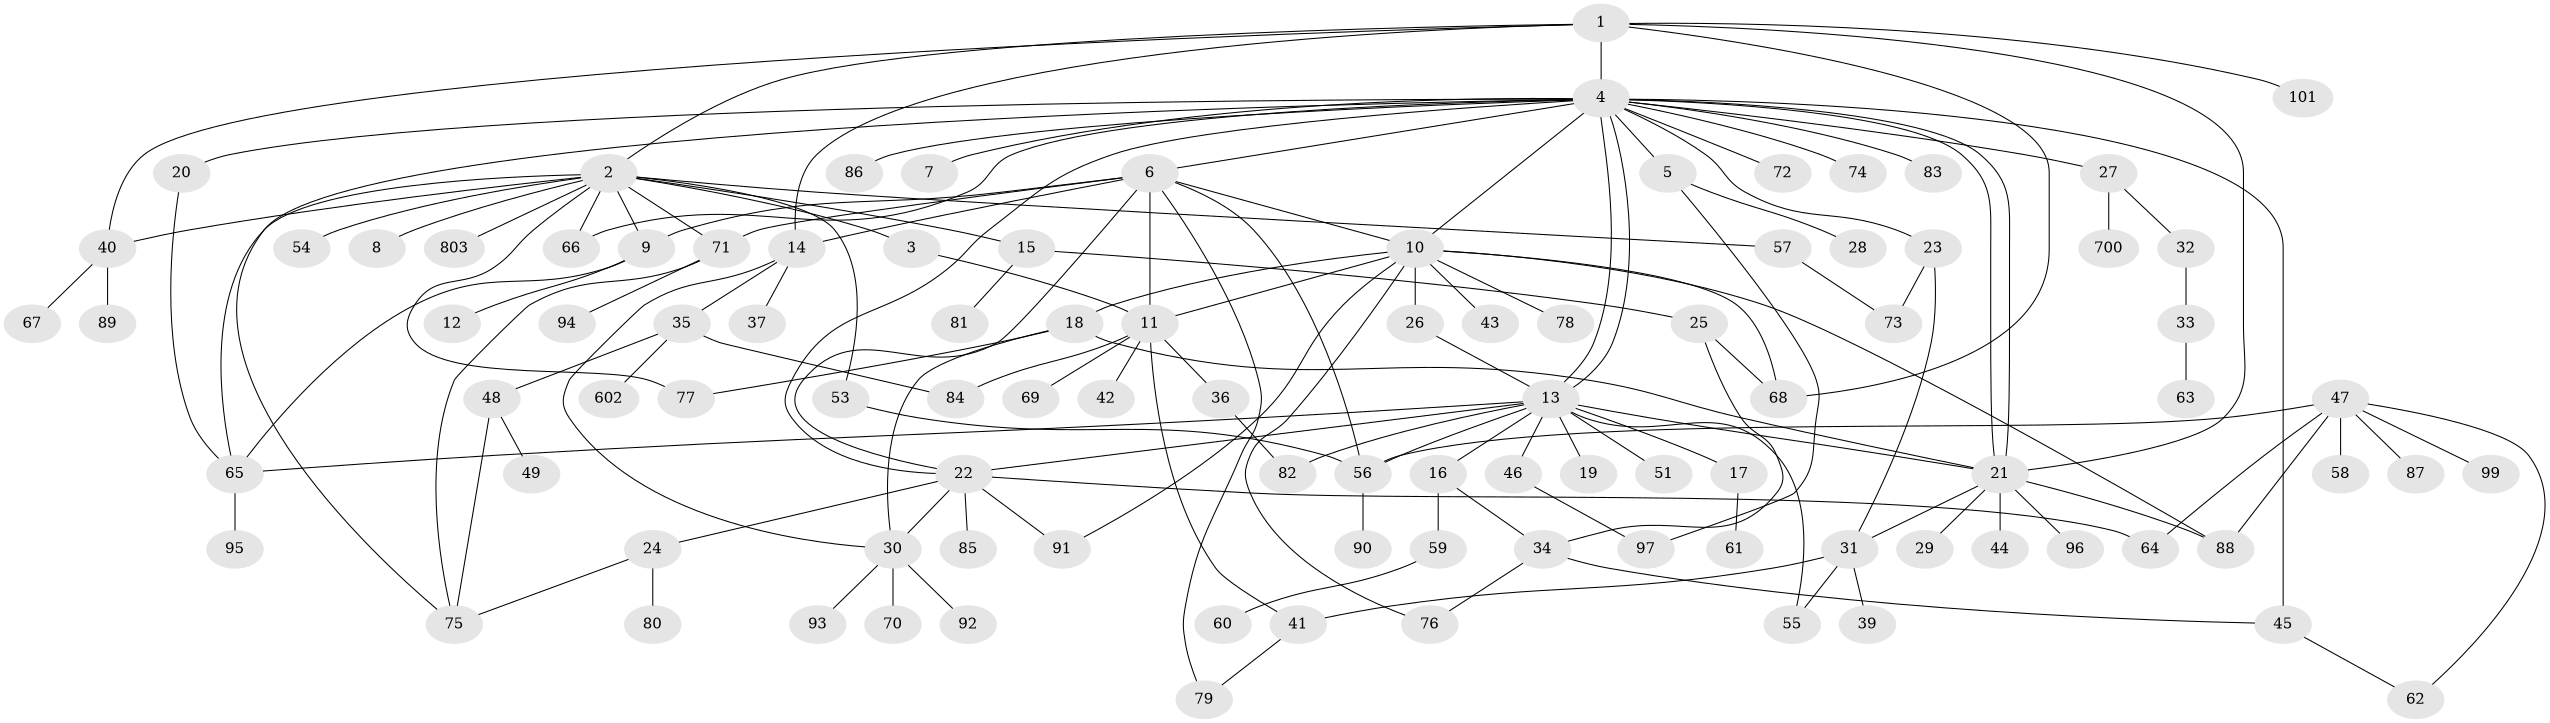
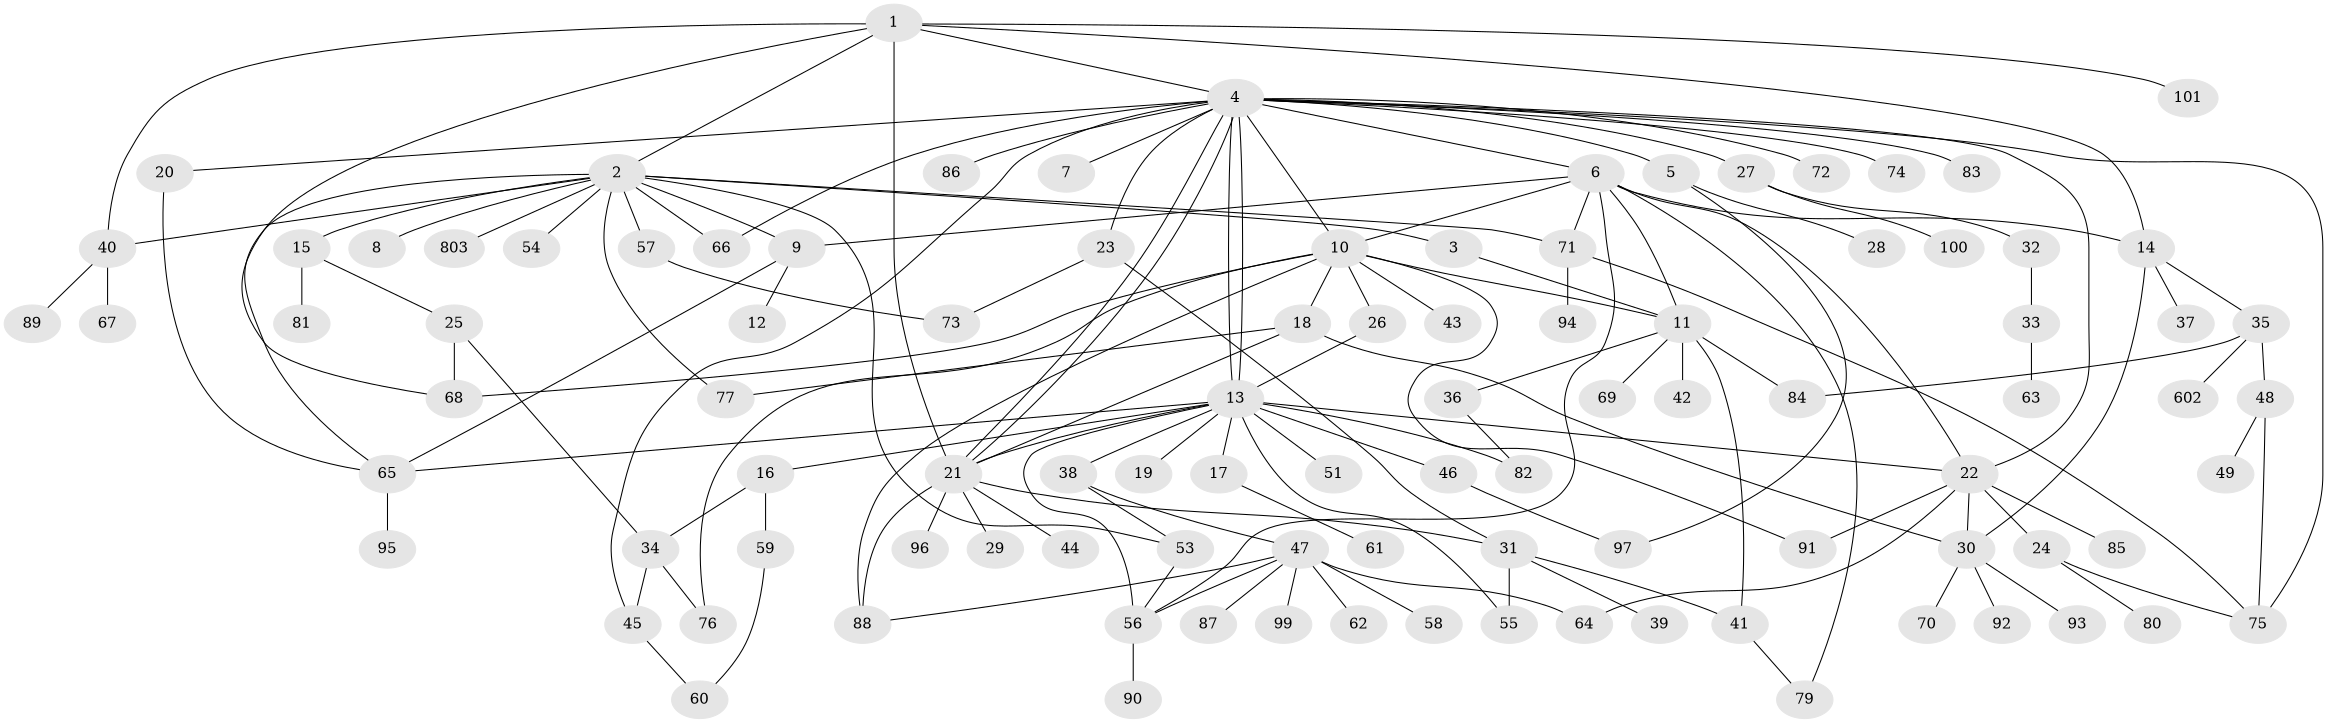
node "700": label "700" -> "100"
node "78": removed
node "38": added
edge "45" -- "62": now "45" -- "60"
